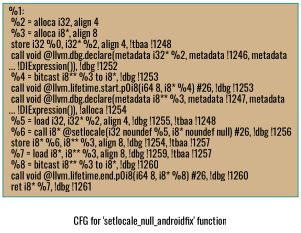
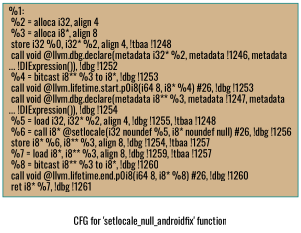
node "%1:": text "... !DIExpression()), !alloca !1254" -> "... !DIExpression()), !dbg !1254"
